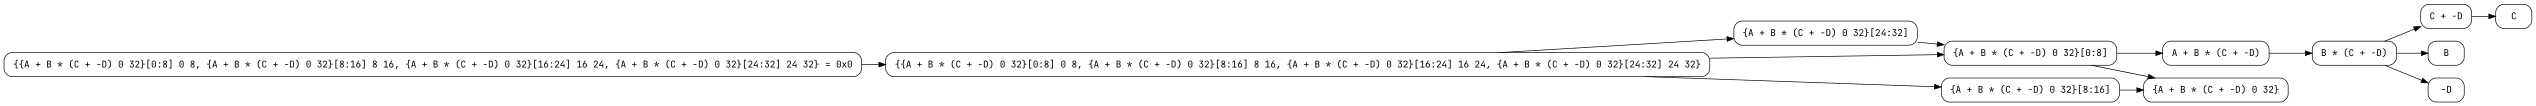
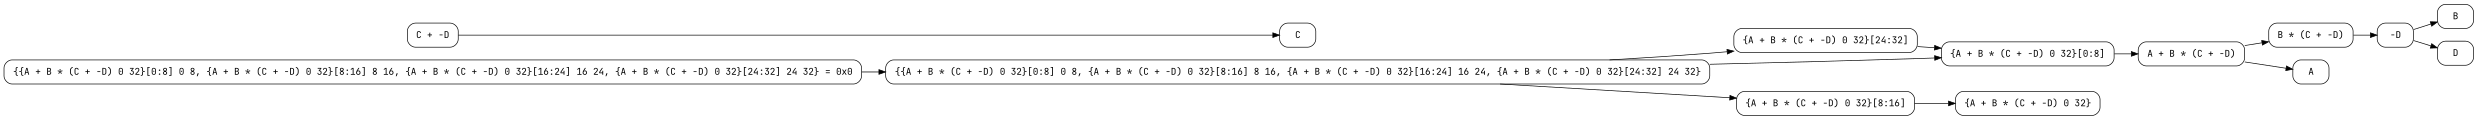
edge "B * (C + -D)" -> "C + -D": removed
edge "B * (C + -D)" -> "B": now "-D" -> "B"
node "D": added
edge "{A + B * (C + -D) 0 32}[0:8]" -> "{A + B * (C + -D) 0 32}": removed
node "A": added
